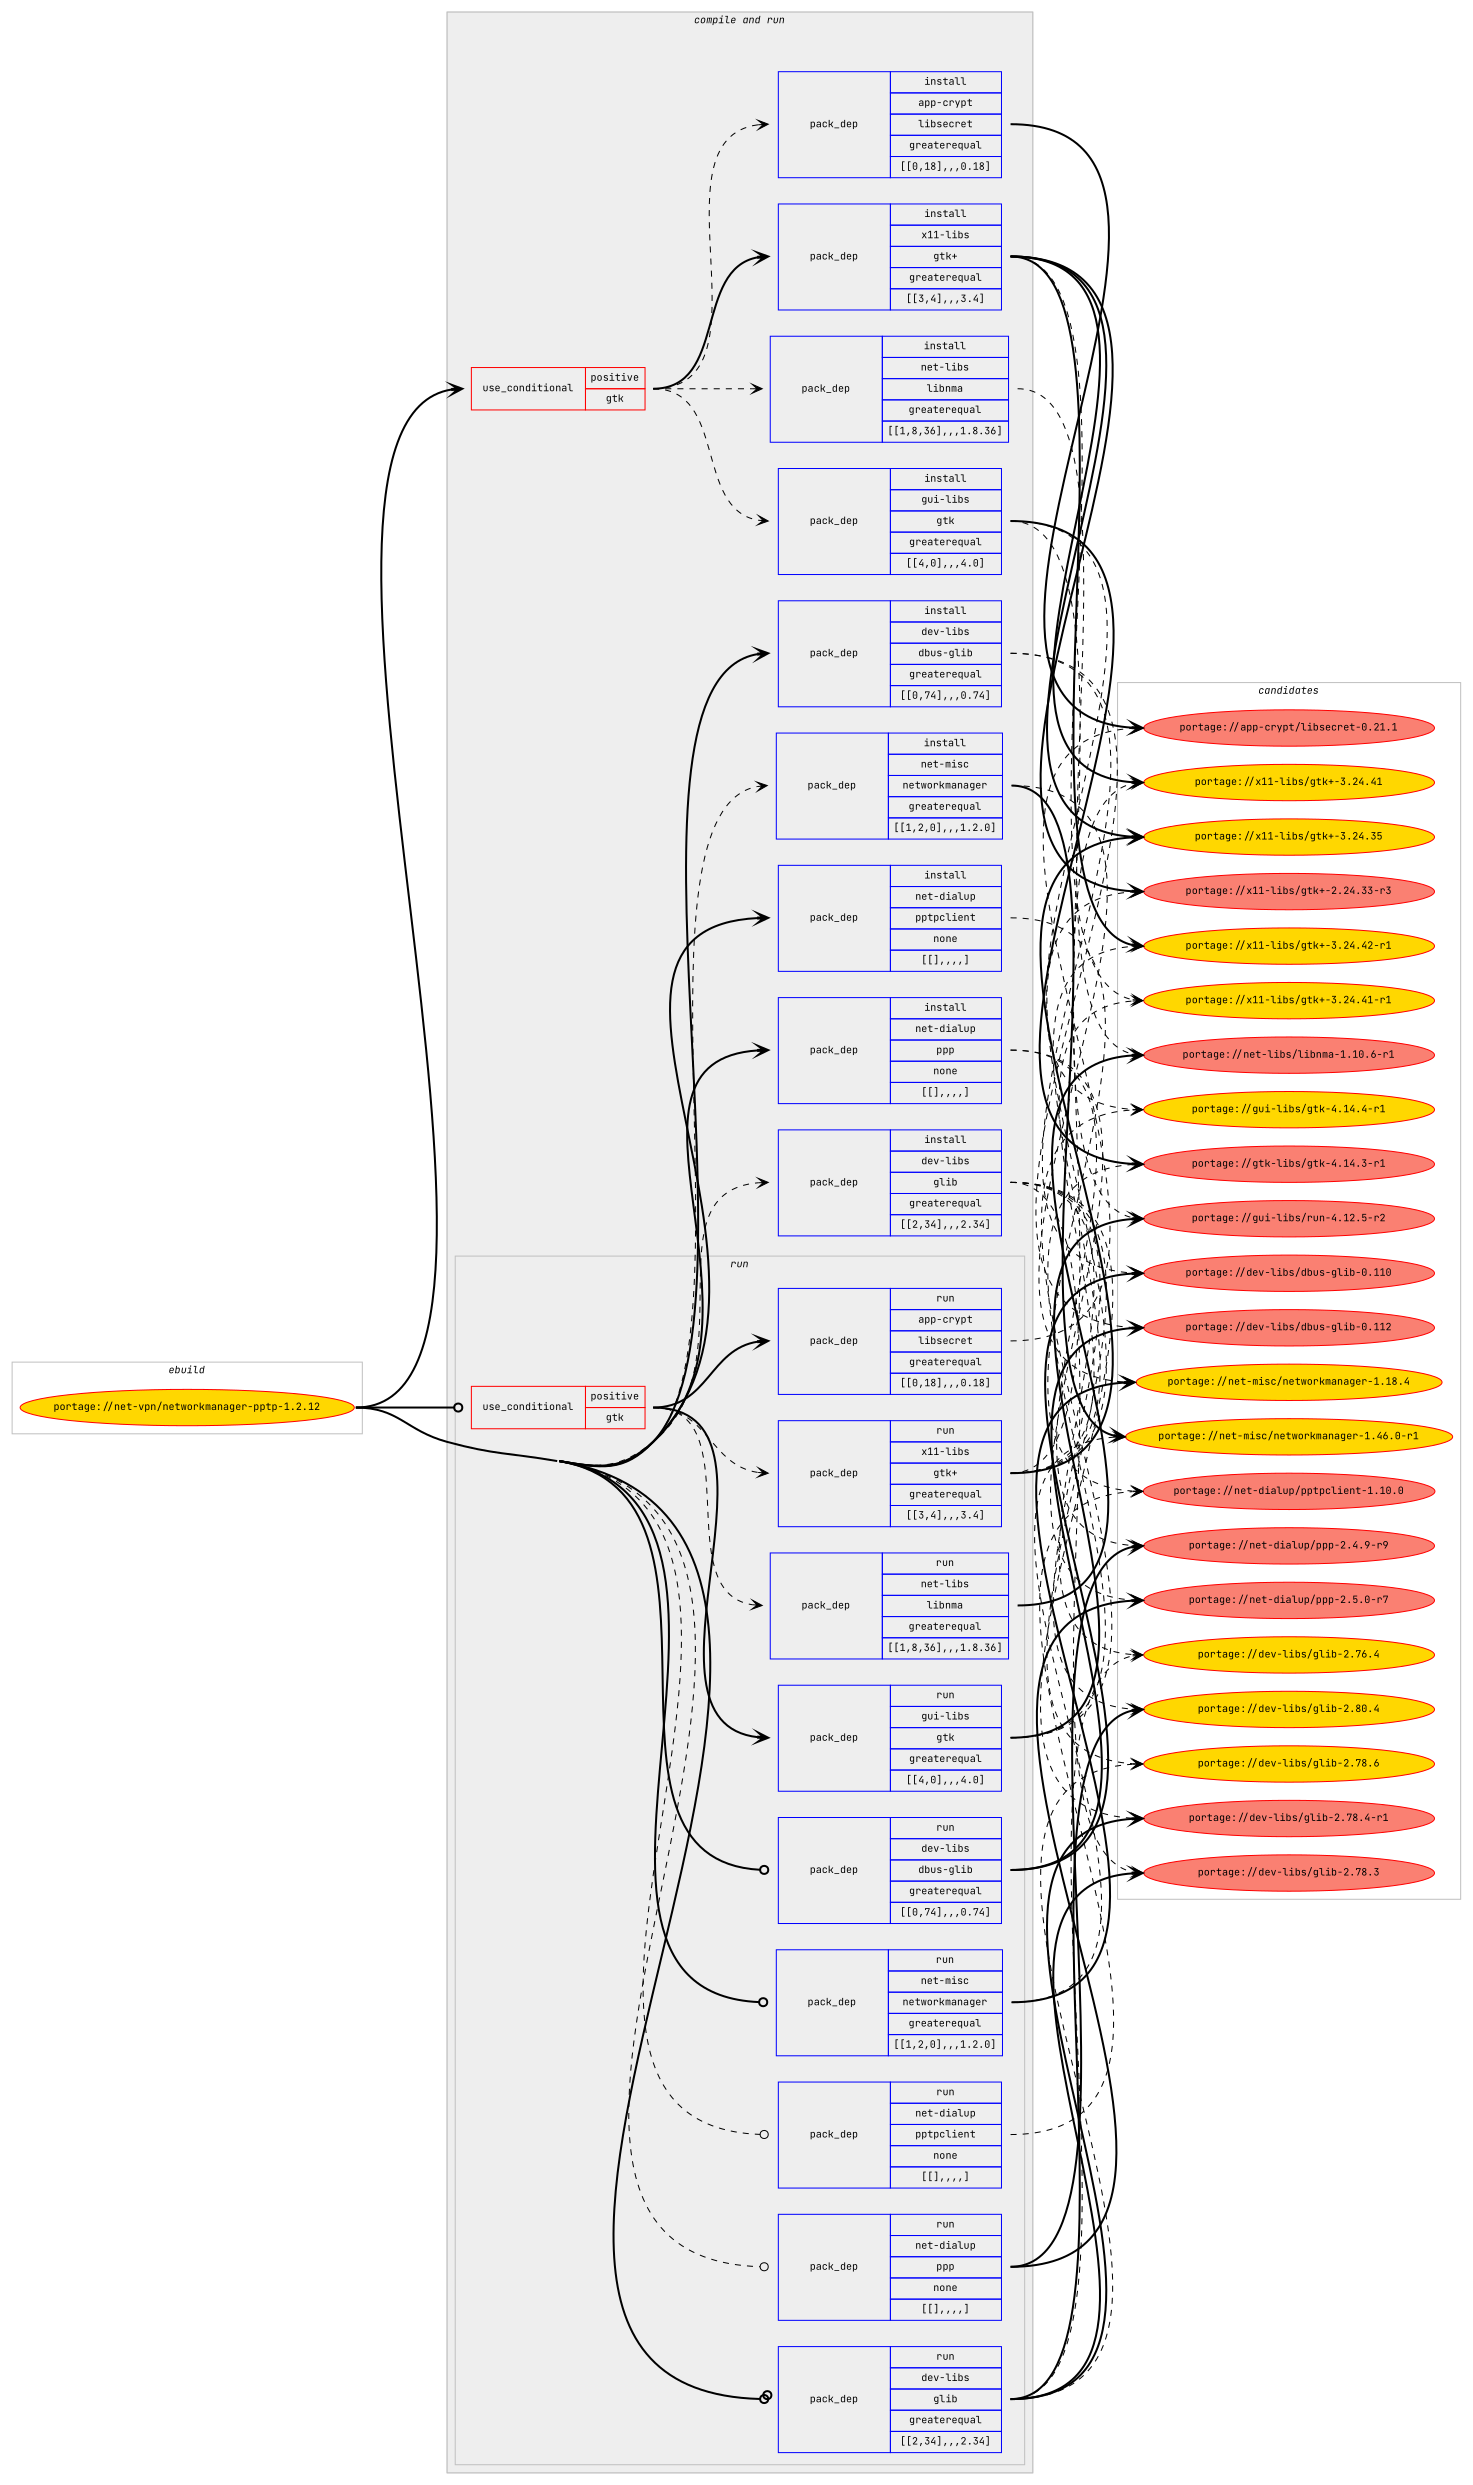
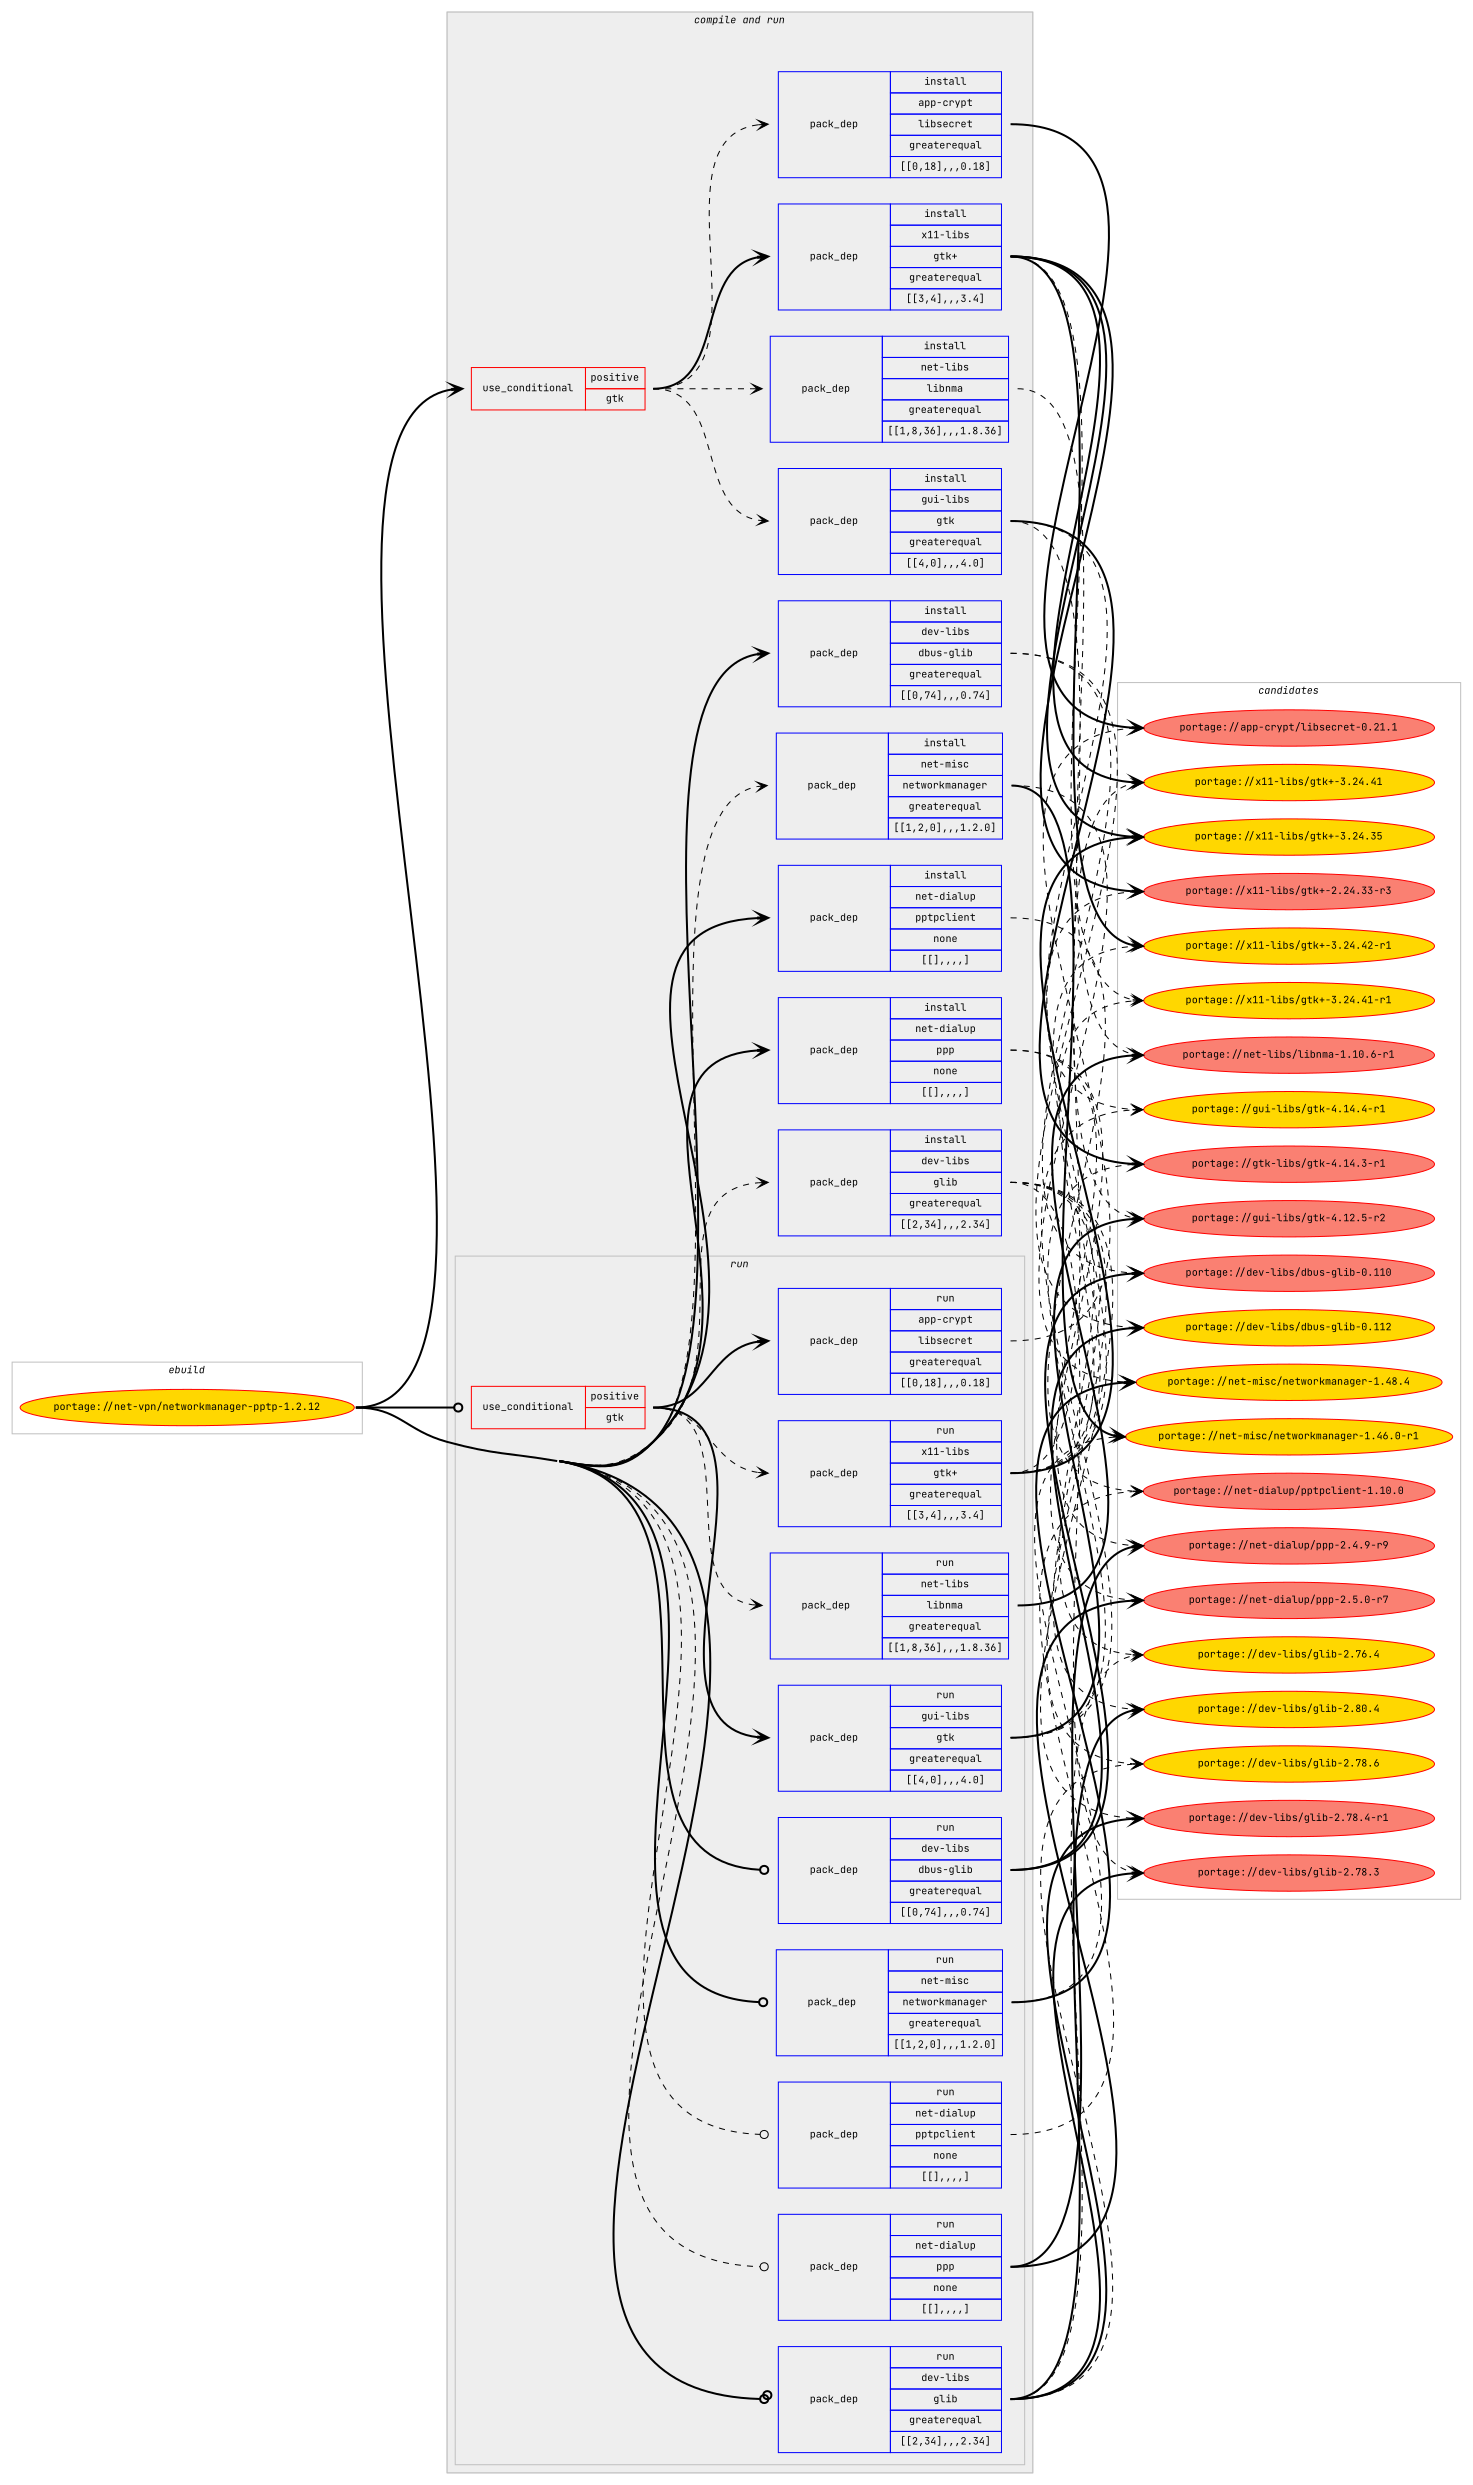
node "portage://gui-libs/run-4.12.5-r2": label "portage://gui-libs/run-4.12.5-r2" -> "portage://gui-libs/gtk-4.12.5-r2"
node "portage://dev-libs/dbus-glib-0.112": fillcolor salmon -> gold
node "portage://net-misc/networkmanager-1.18.4": label "portage://net-misc/networkmanager-1.18.4" -> "portage://net-misc/networkmanager-1.48.4"
